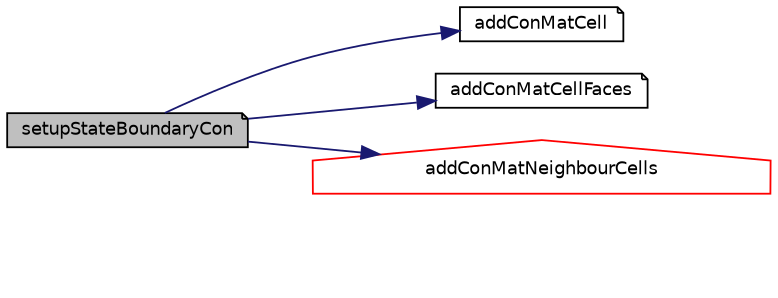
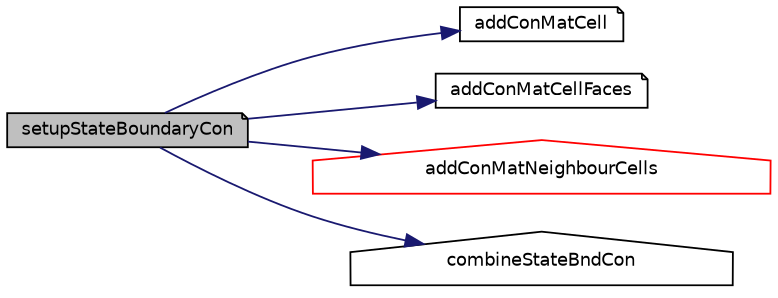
node "combineStateBndCon": added
